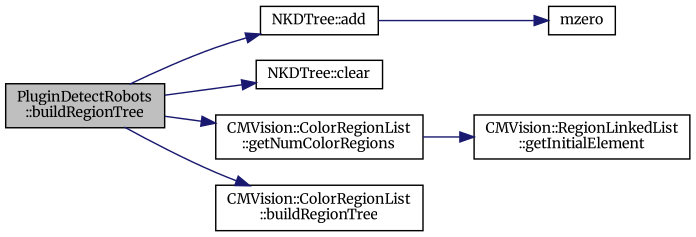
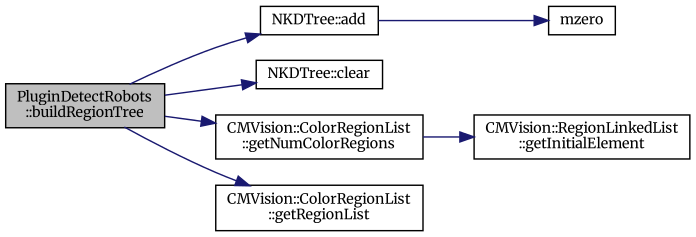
node "CMVision::ColorRegionList ::buildRegionTree": label "CMVision::ColorRegionList ::buildRegionTree" -> "CMVision::ColorRegionList ::getRegionList"
